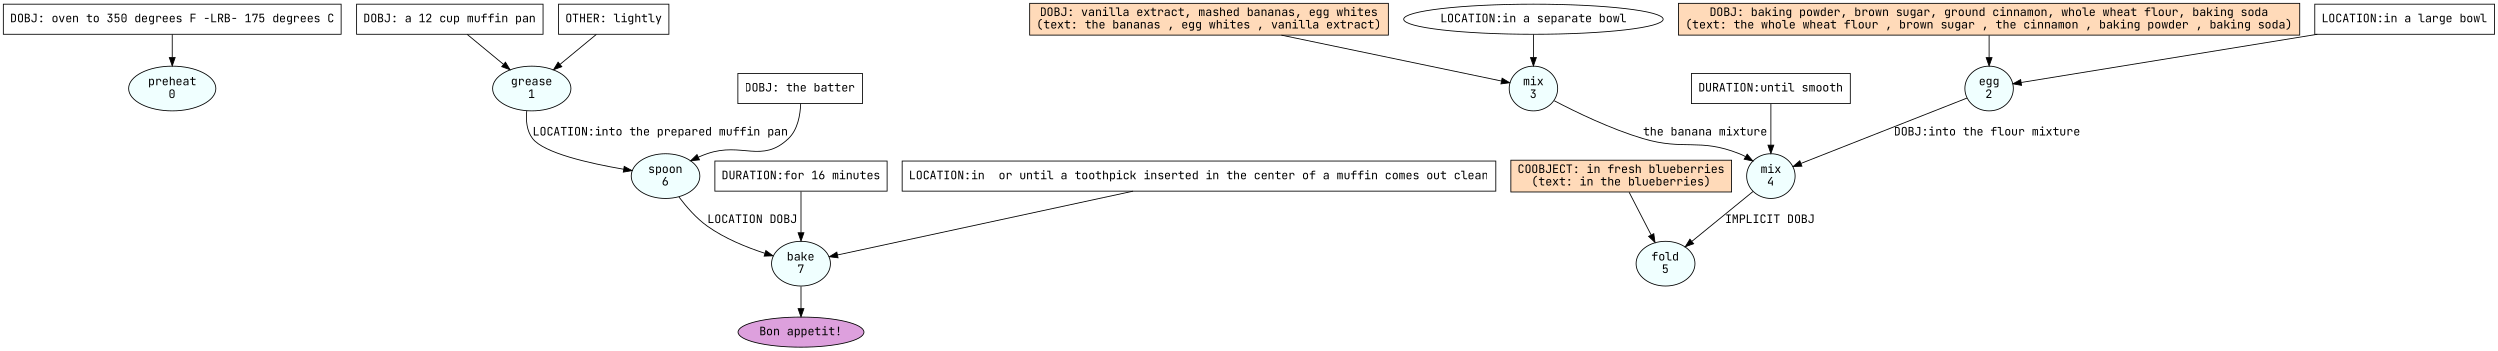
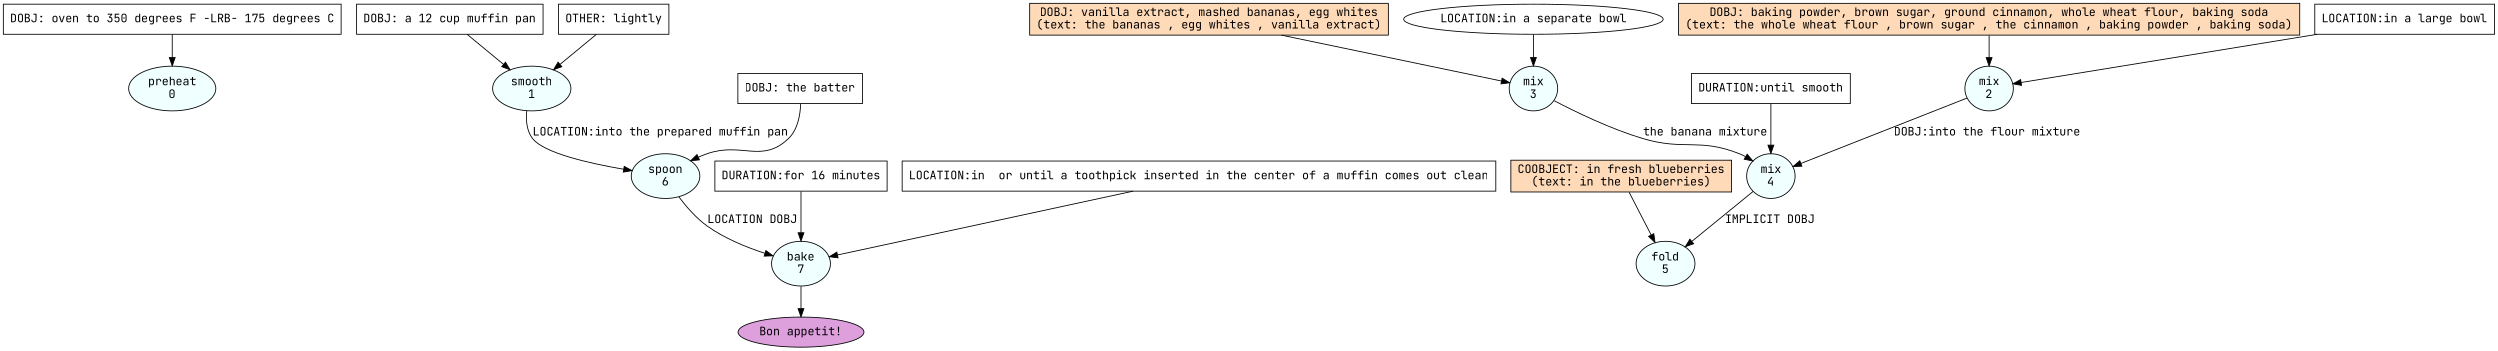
node "grease 1": label "grease 1" -> "smooth 1"
node "egg 2": label "egg 2" -> "mix 2"
